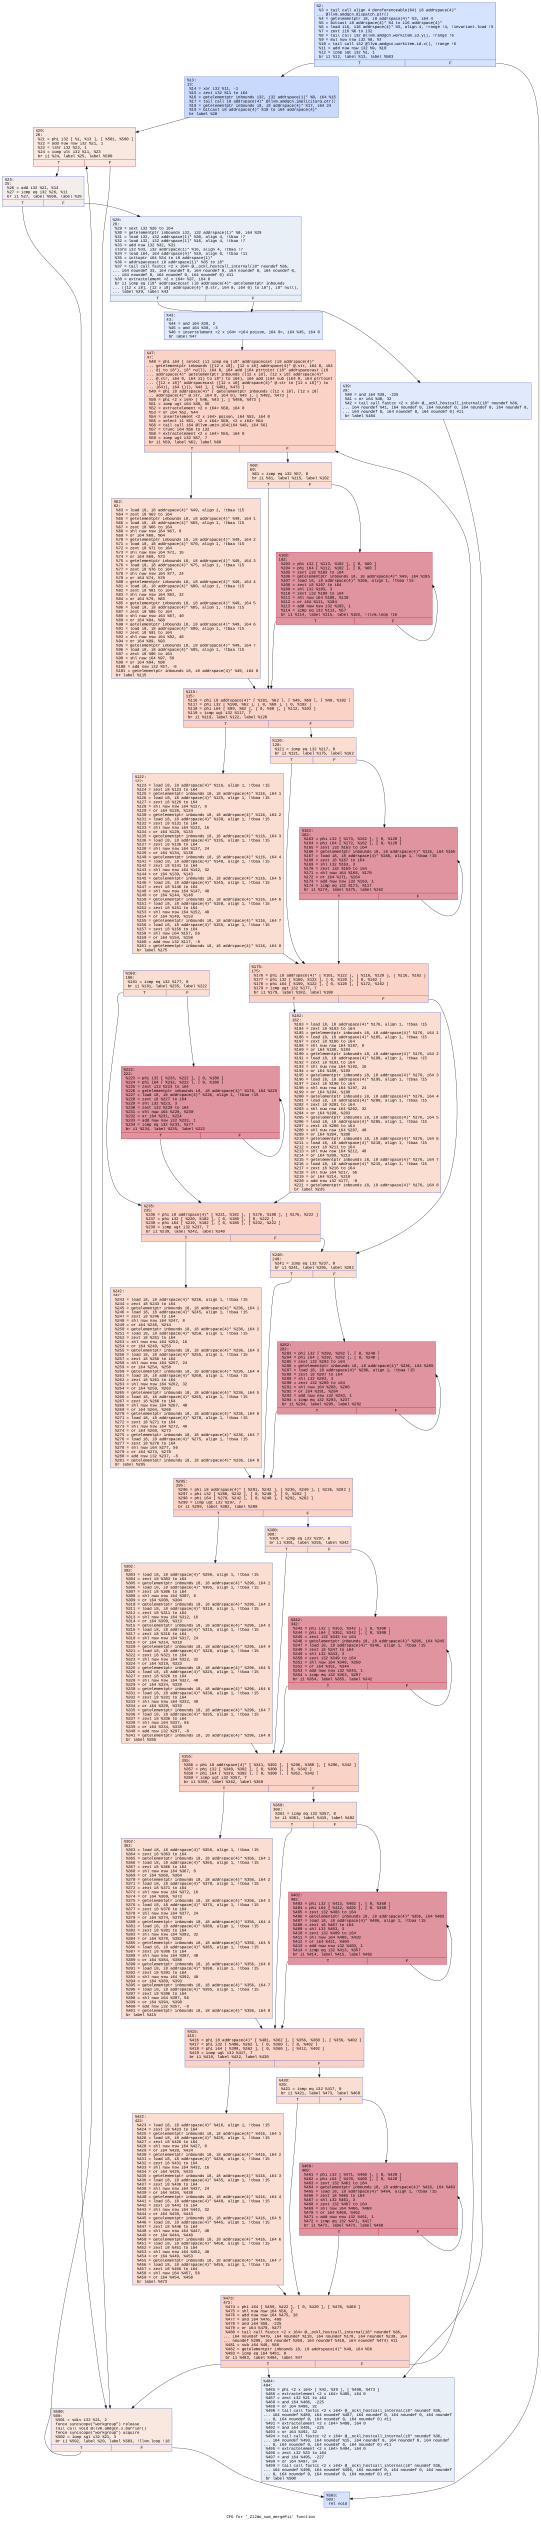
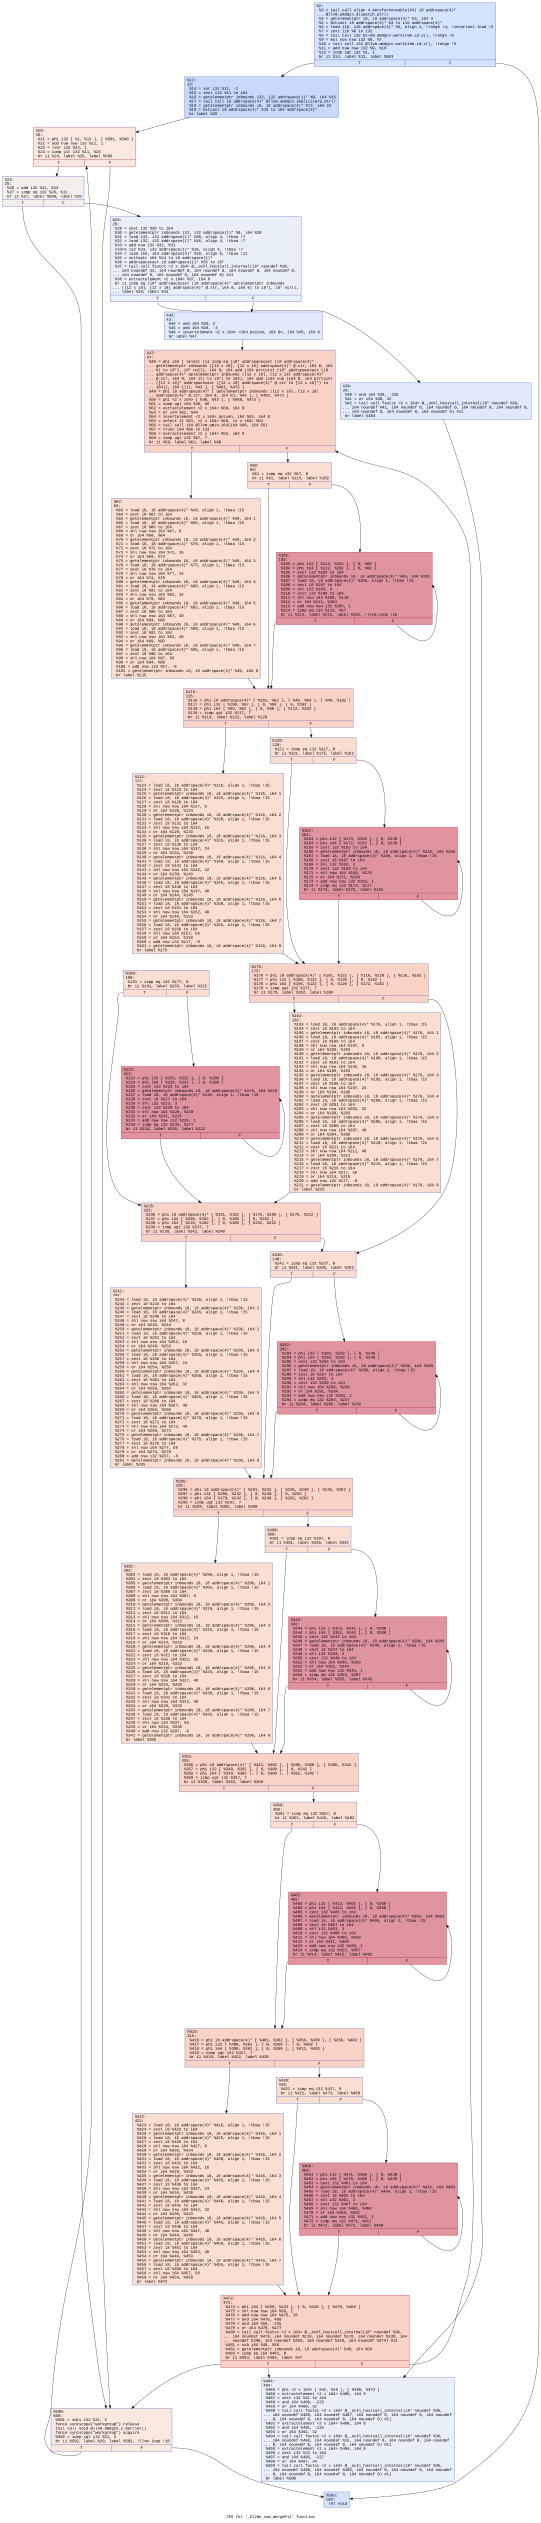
node "%362:": removed
node "%473:": color #3d50c3ff -> #b70d28ff
